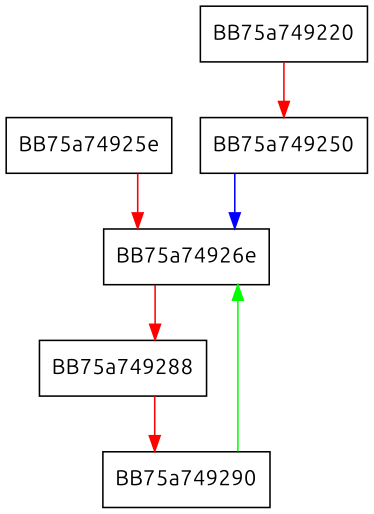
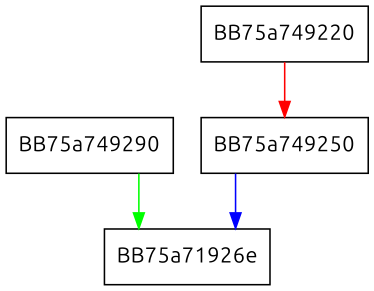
node "BB75a74925e": removed
node "BB75a74926e": label "BB75a74926e" -> "BB75a71926e"
node "BB75a749288": removed
